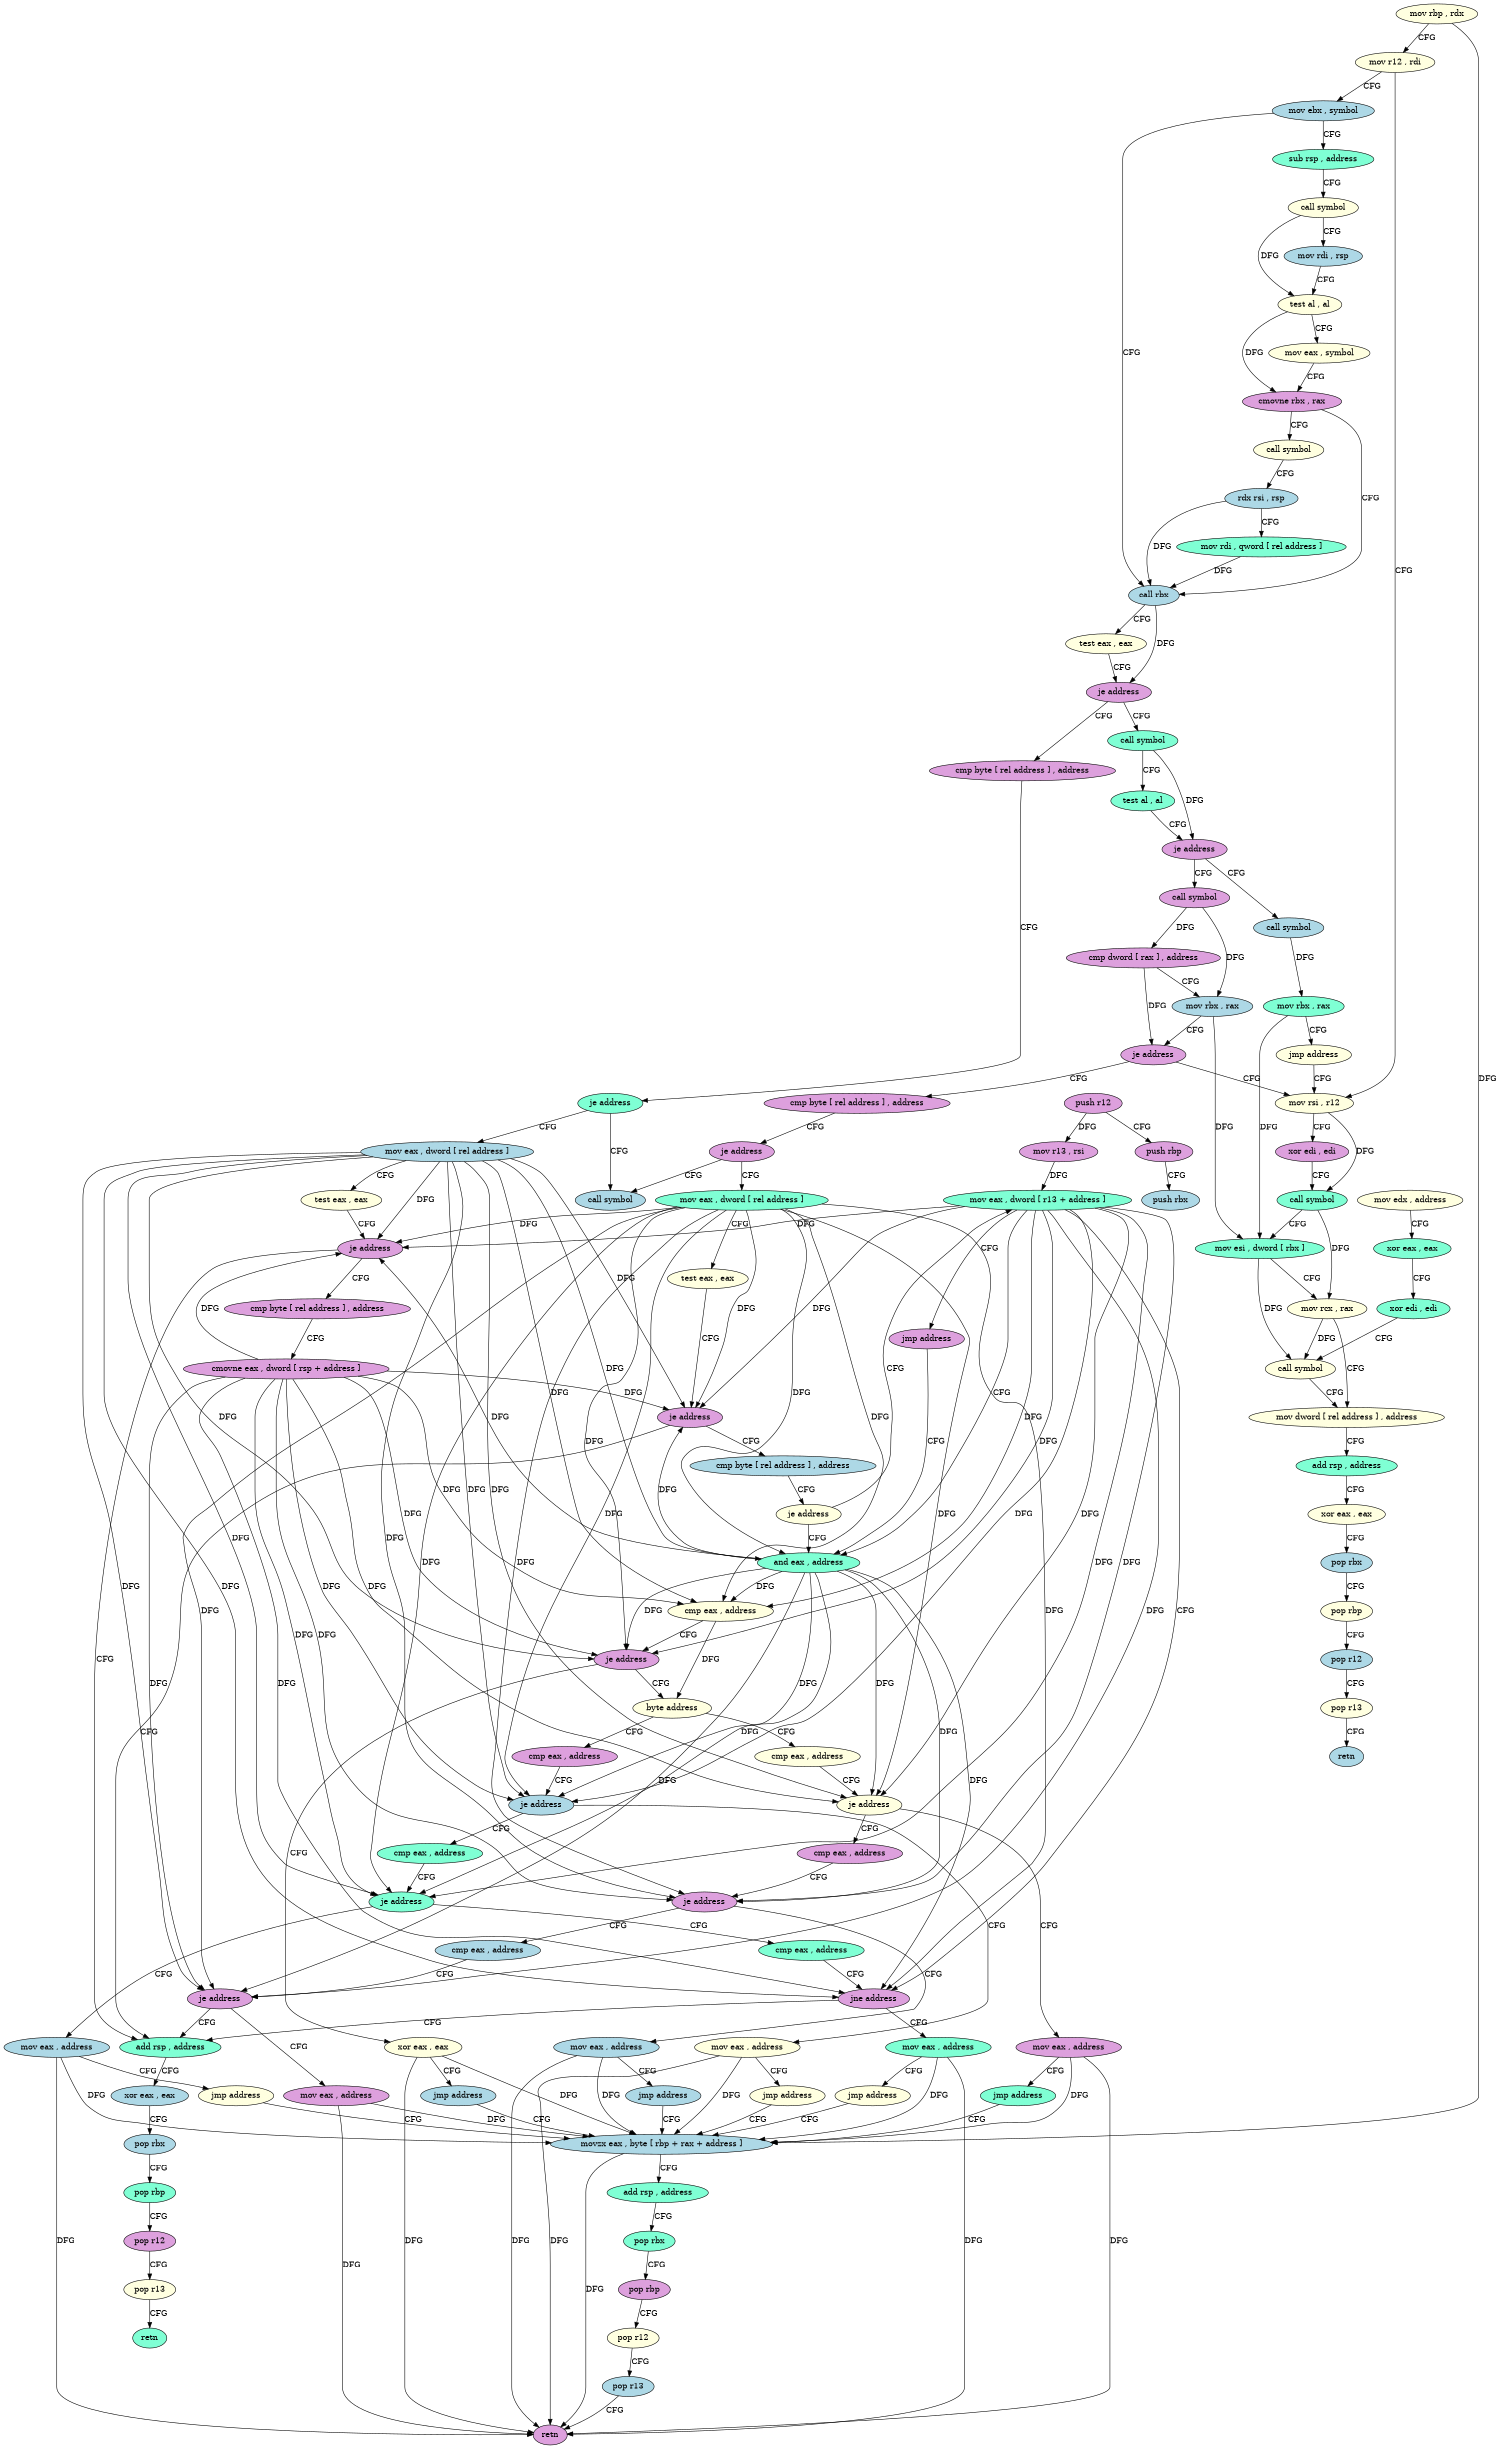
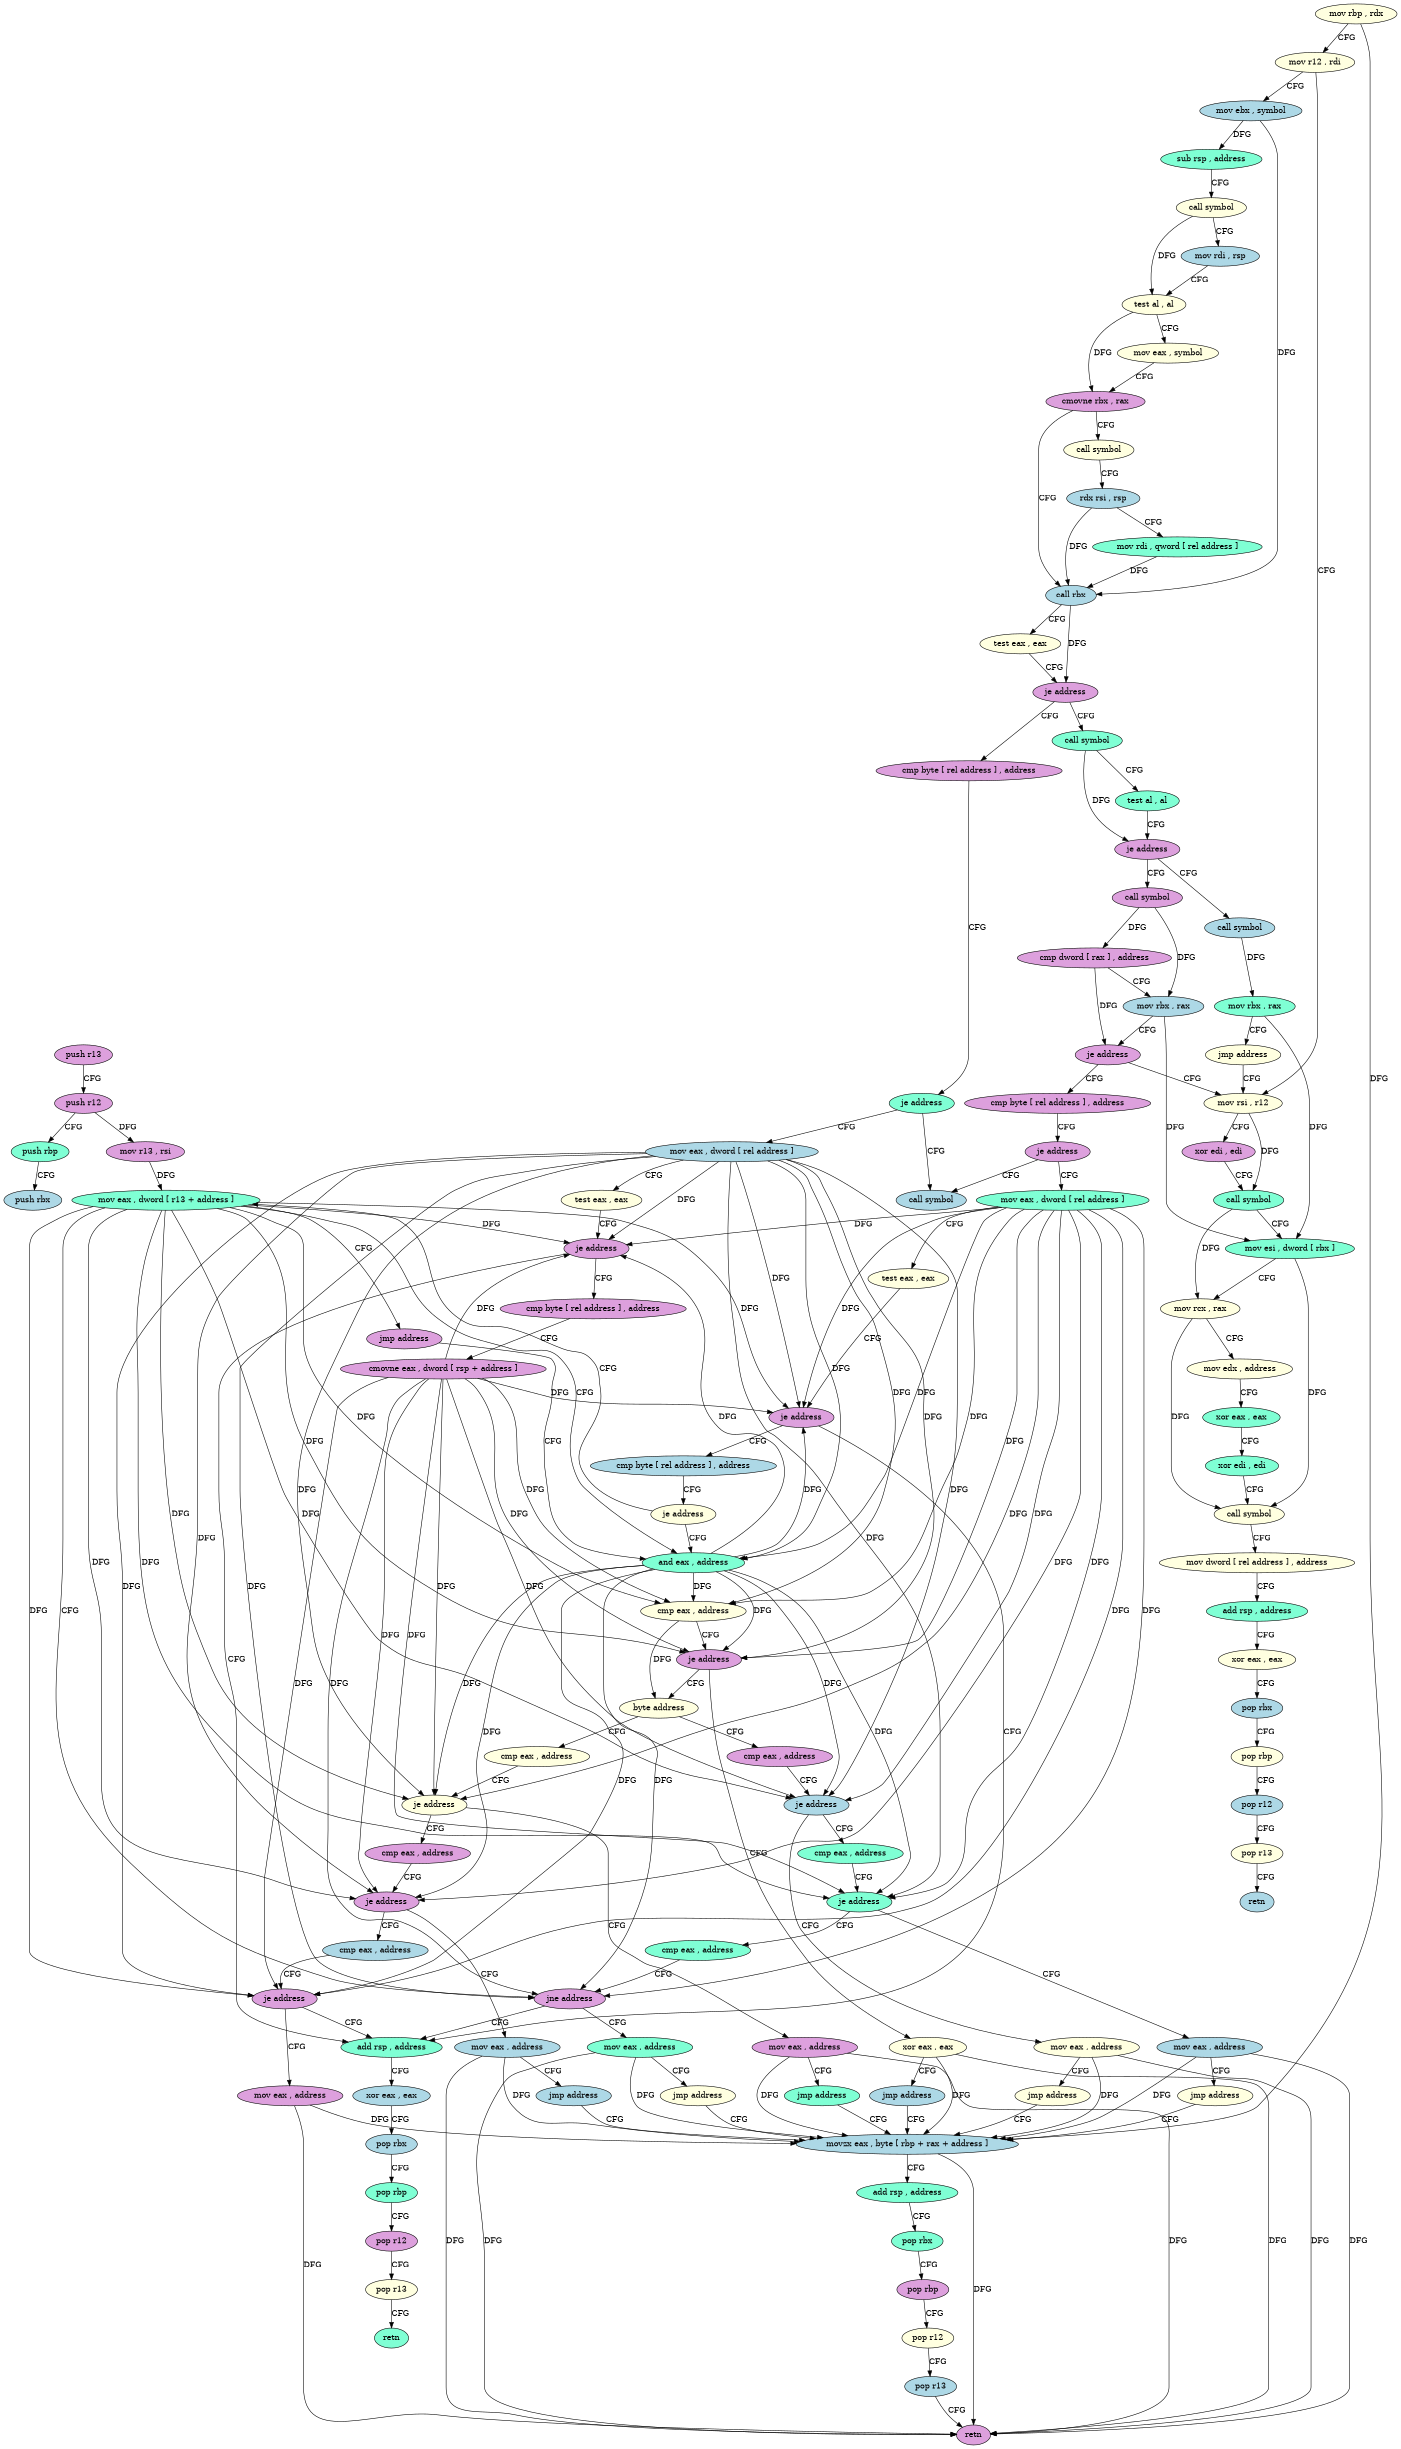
edge "mov ebx , symbol" -> "sub rsp , address": label "CFG" -> "DFG"
edge "mov ebx , symbol" -> "call rbx": label "CFG" -> "DFG"
node "push r13": added
node "push rbp": fillcolor plum -> aquamarine
edge "mov rcx , rax" -> "mov dword [ rel address ] , address": now "mov rcx , rax" -> "mov edx , address"
